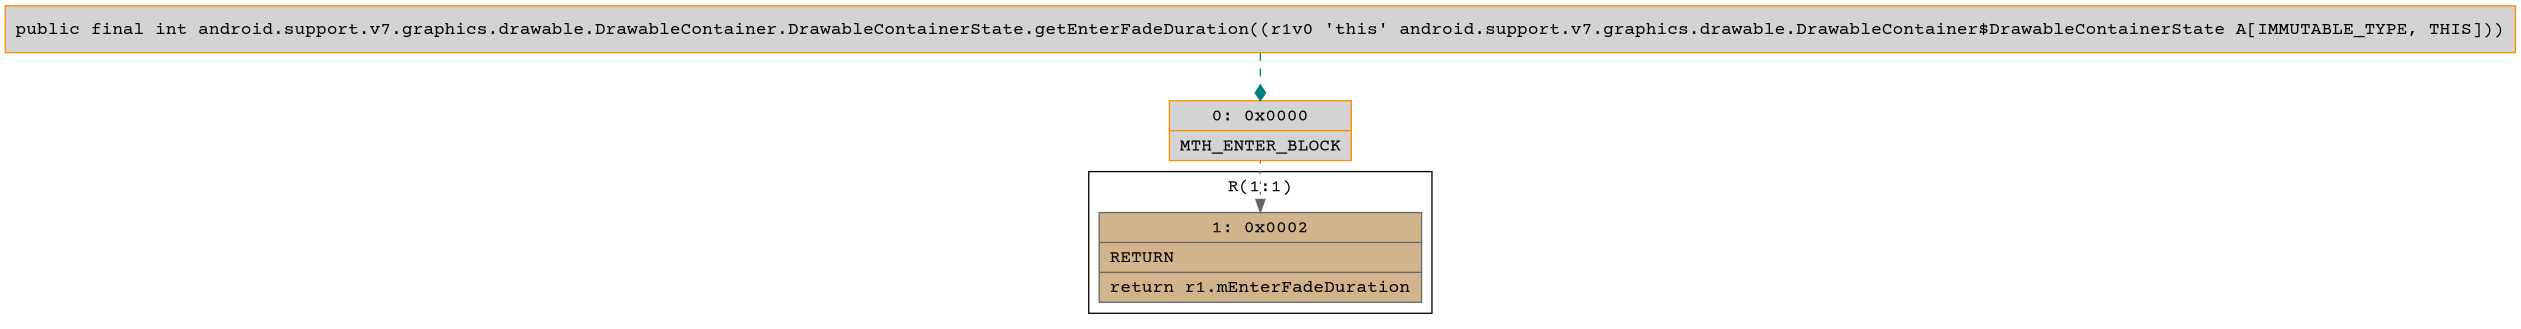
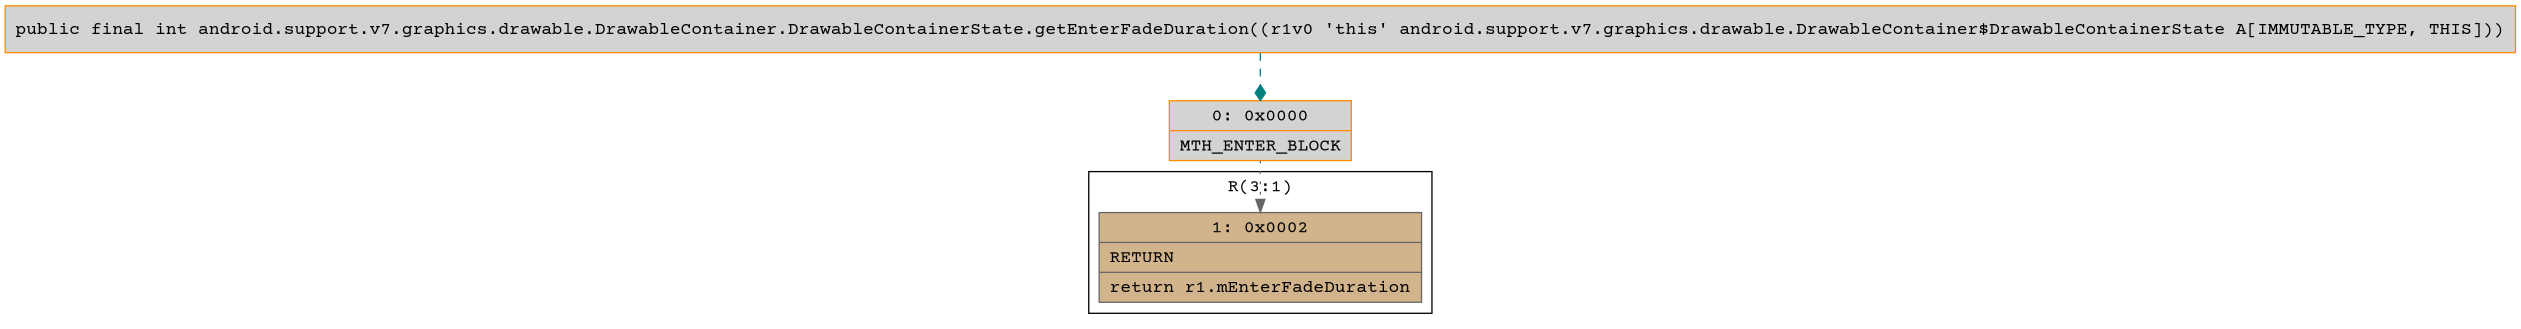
cluster "R(1:1)": label "R(1:1)" -> "R(3:1)"
